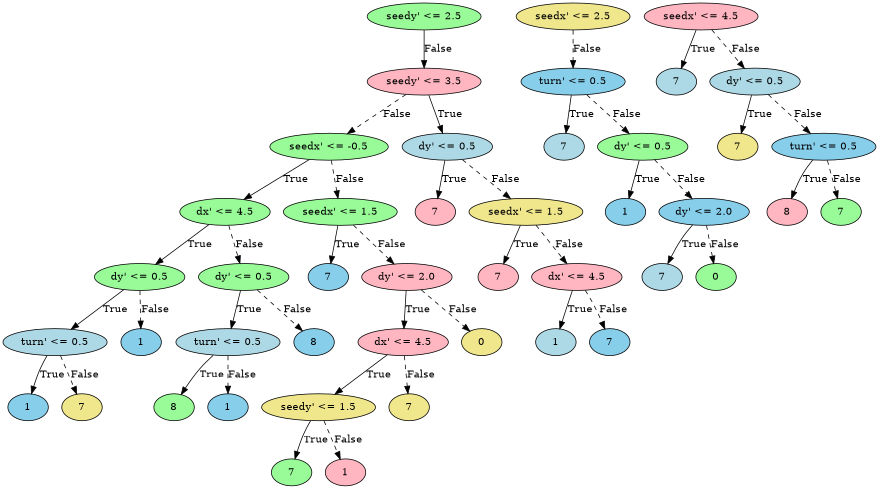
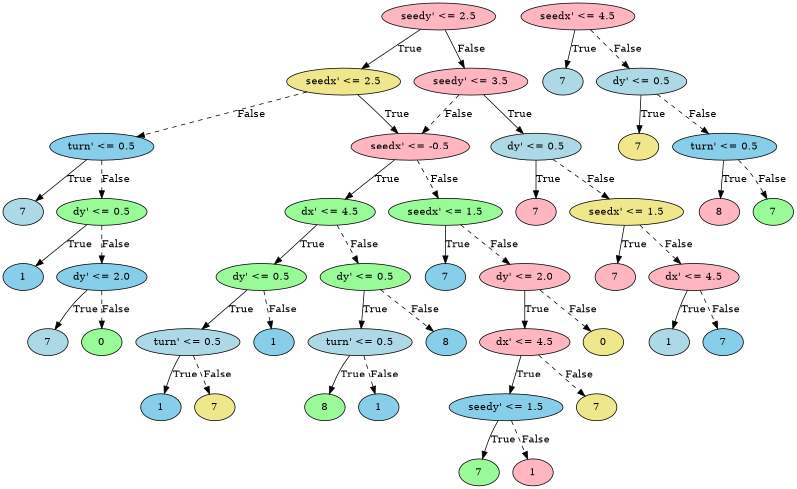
node "seedy' <= 2.5": fillcolor palegreen -> lightpink
edge "seedy' <= 2.5" -> "seedx' <= 2.5": added, label "True"
edge "seedx' <= 2.5" -> "seedx' <= -0.5": added, label "True"
node "seedx' <= -0.5": fillcolor palegreen -> lightpink
node "seedy' <= 1.5": fillcolor khaki -> skyblue
